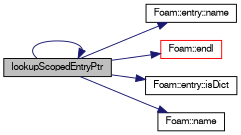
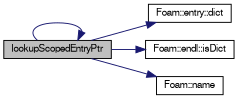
node "Foam::entry::name": label "Foam::entry::name" -> "Foam::entry::dict"
node "Foam::endl": removed
node "Foam::entry::isDict": label "Foam::entry::isDict" -> "Foam::endl::isDict"
